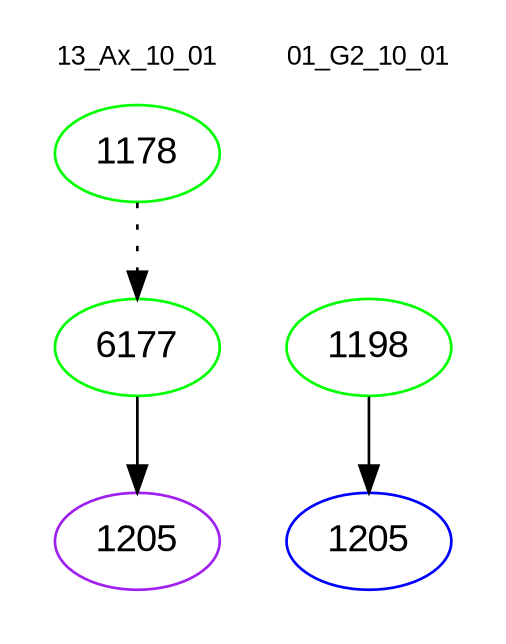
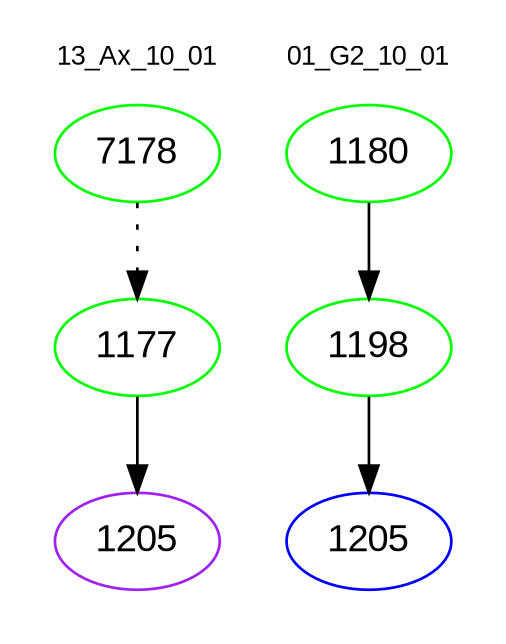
node "1178": label "1178" -> "7178"
node "1180": added
node "6177": label "6177" -> "1177"
